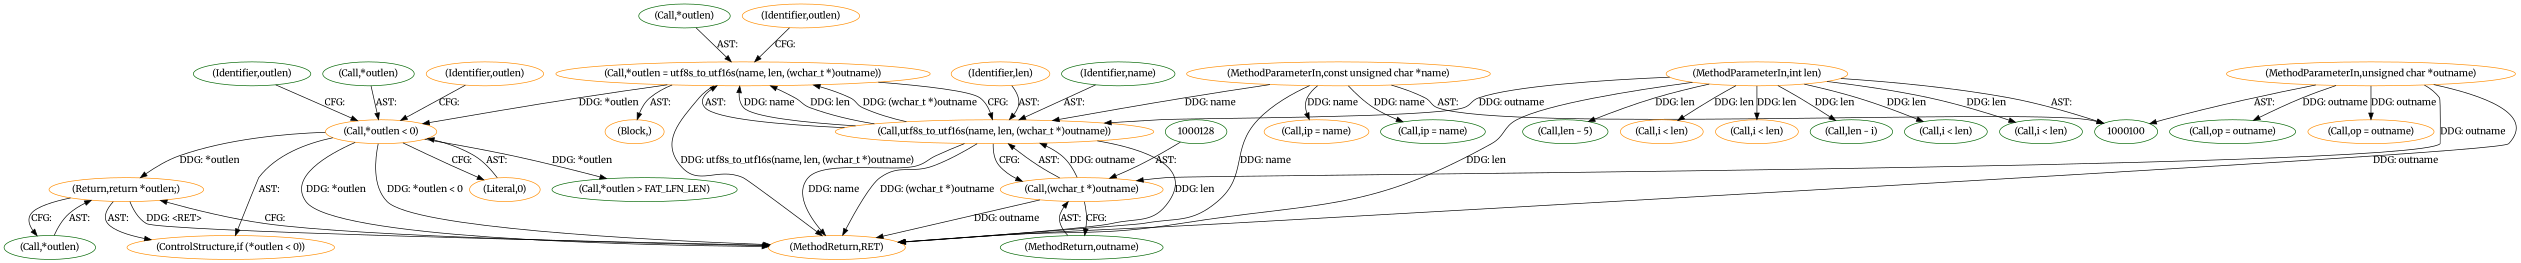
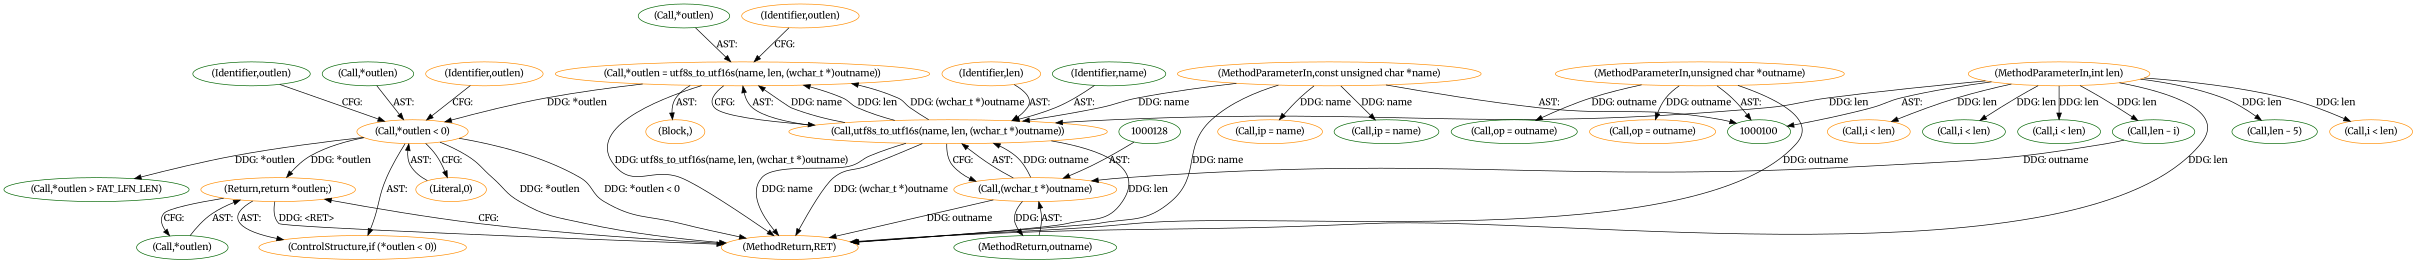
edge "(MethodParameterIn,int len)" -> "(Call,utf8s_to_utf16s(name, len, (wchar_t *)outname))": label "DDG: outname" -> "DDG: len"
edge "(MethodParameterIn,unsigned char *outname)" -> "(Call,(wchar_t *)outname)": now "(Call,len - i)" -> "(Call,(wchar_t *)outname)"
edge "(Call,(wchar_t *)outname)" -> "(MethodReturn,outname)": label "CFG: " -> "DDG: "
